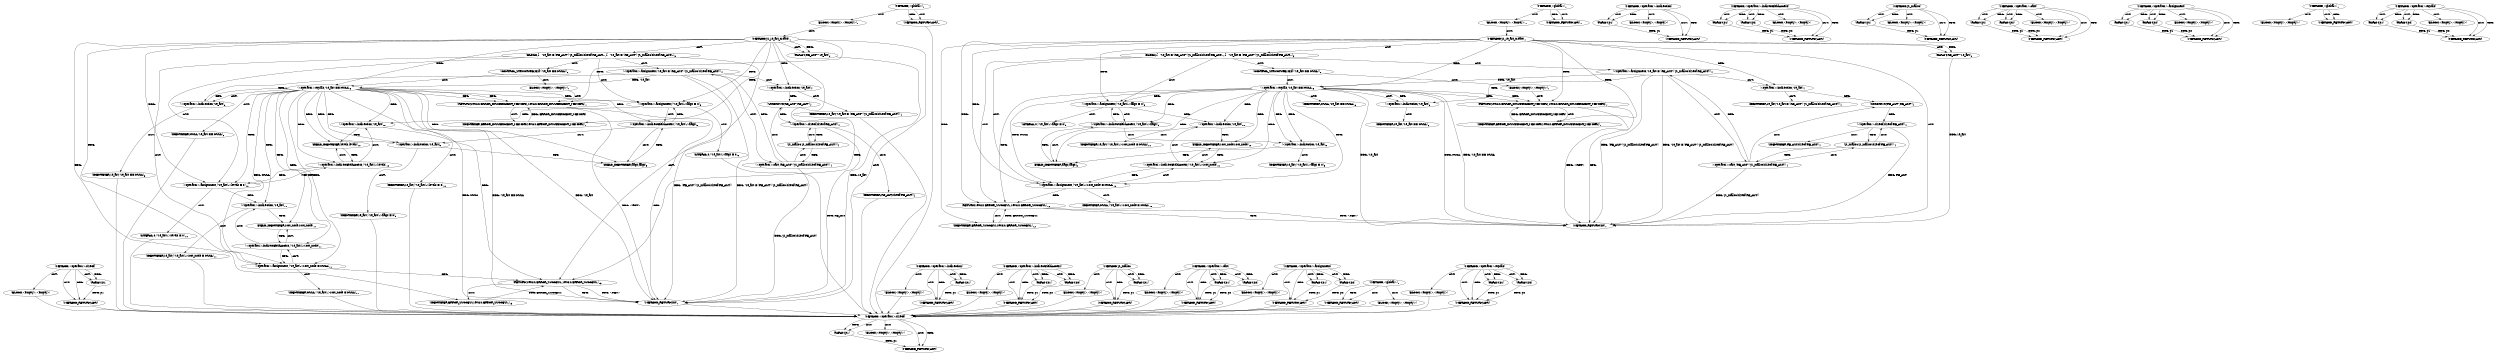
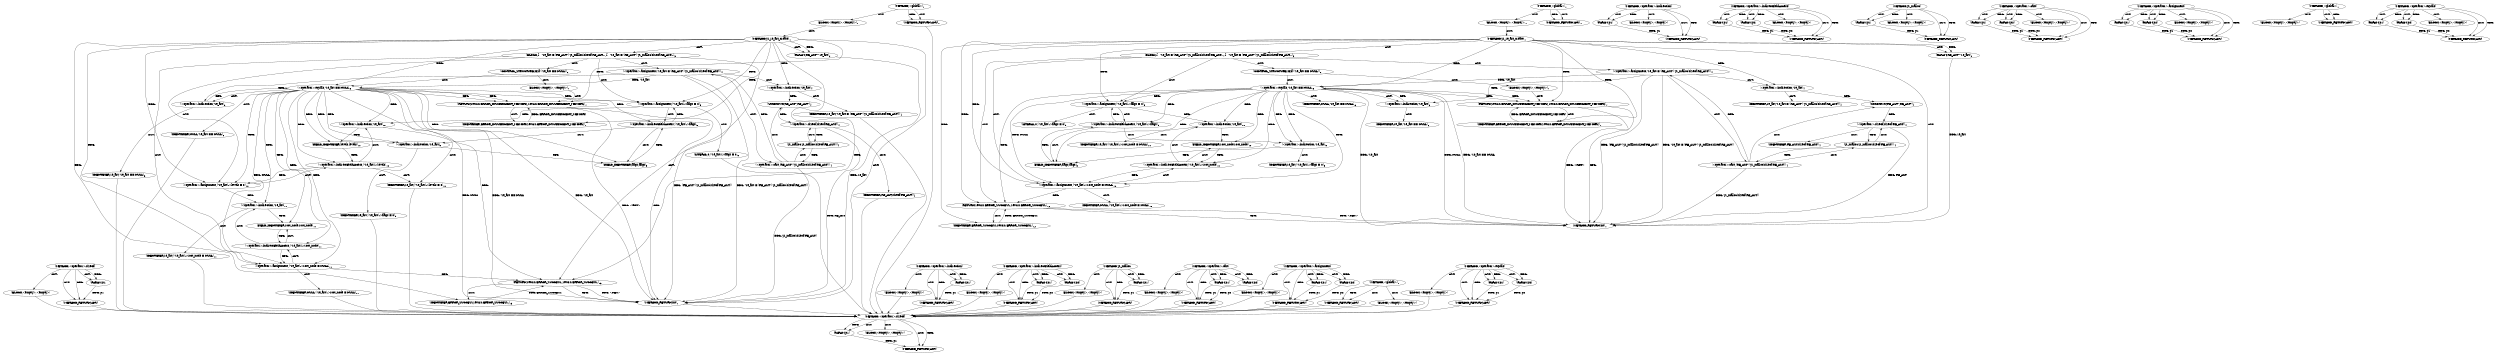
edge "(<operator>.indirectFieldAccess,(*re_ast)->levels)" -> "(FIELD_IDENTIFIER,levels,levels)": now "(<operator>.indirectFieldAccess,(*re_ast)->levels)" -> "(IDENTIFIER,re_ast,(*re_ast)->levels = 0)"
edge "(<operator>.assignment,(*re_ast)->levels = 0)" -> "(<operator>.indirectFieldAccess,(*re_ast)->levels)": label "MEMORY: " -> "AST: "
node "(LITERAL,0,(*re_ast)->levels = 0)": removed
